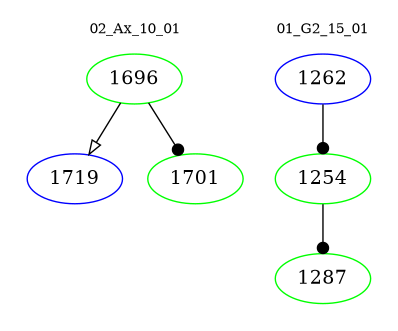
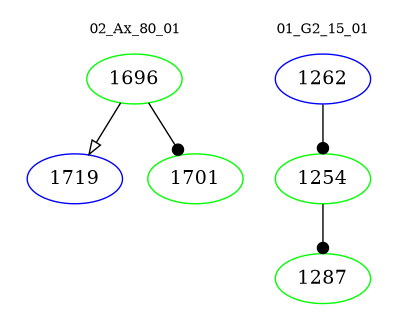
cluster "02_Ax_10_01": label "02_Ax_10_01" -> "02_Ax_80_01"
